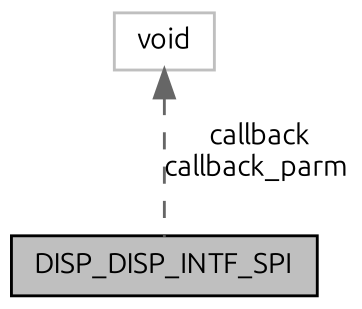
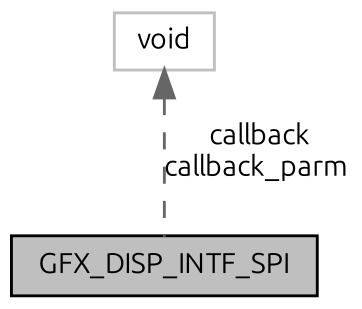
node "DISP_DISP_INTF_SPI": label "DISP_DISP_INTF_SPI" -> "GFX_DISP_INTF_SPI"
